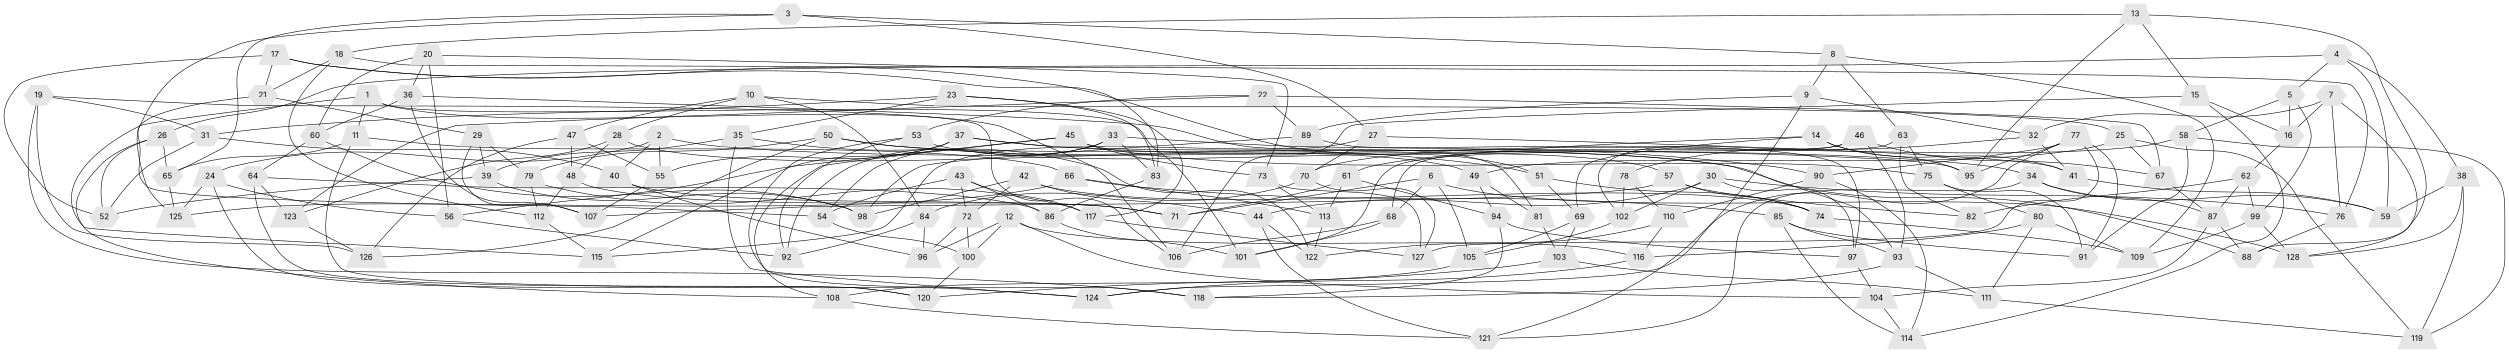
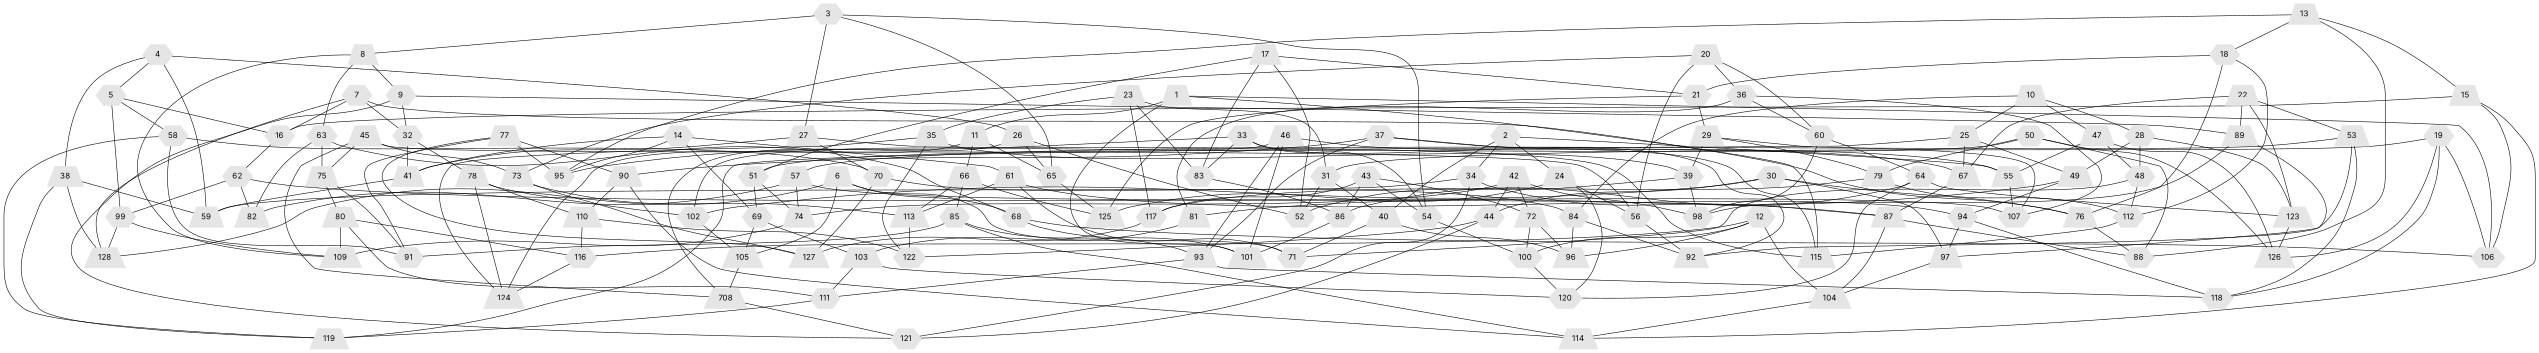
edge "77" -- "124": now "78" -- "124"
node "108": label "108" -> "708"
